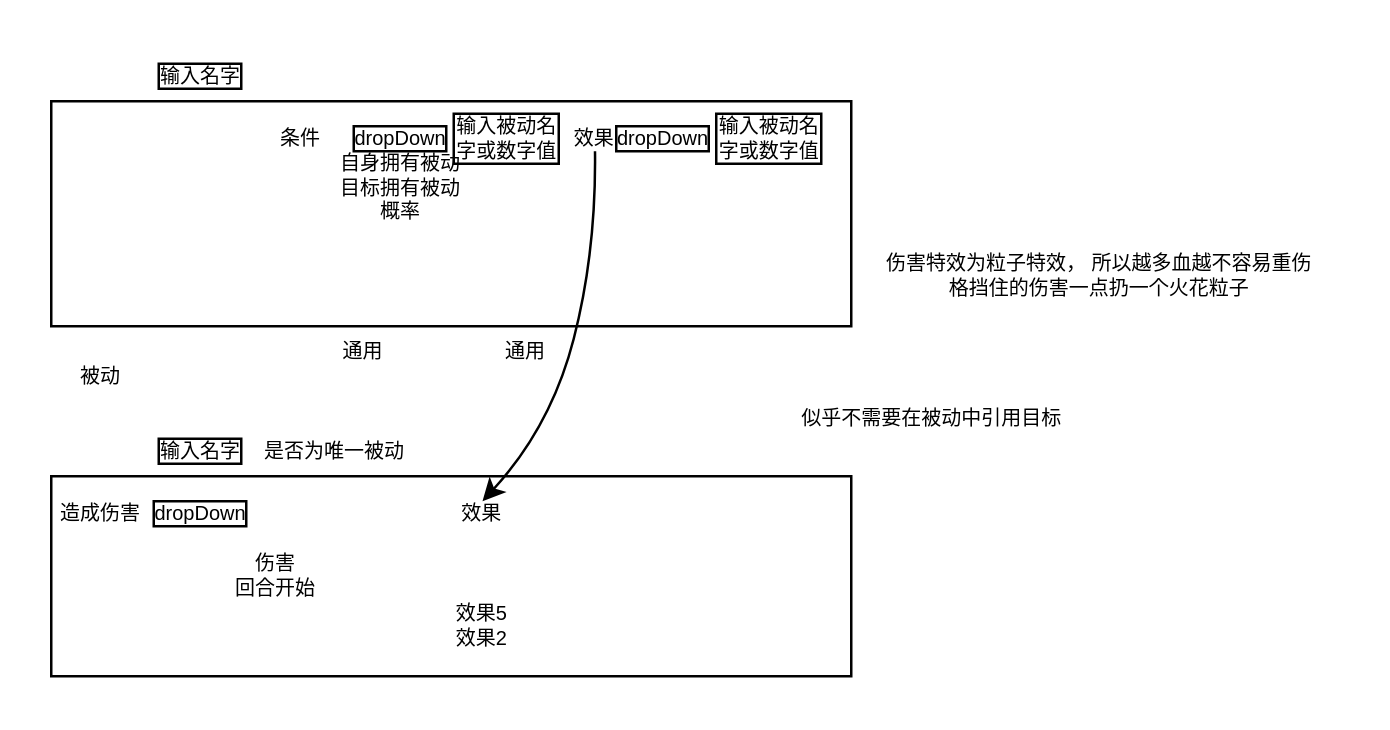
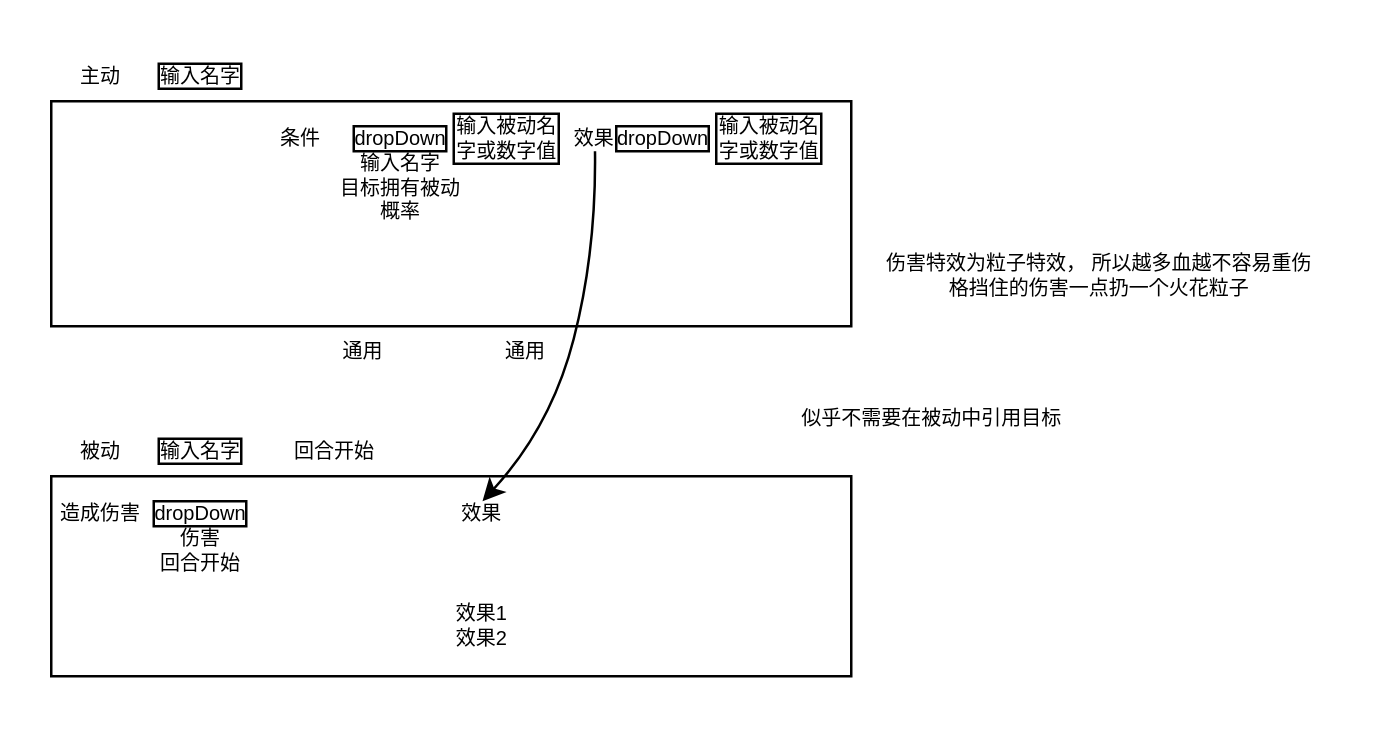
node "主动": added
node "自身拥有被动 目标拥有被动 概率": label "自身拥有被动 目标拥有被动 概率" -> "输入名字 目标拥有被动 概率"
node "被动": moved (101, 376) -> (101, 451)
node "是否为唯一被动": label "是否为唯一被动" -> "回合开始"
node "伤害 回合开始": moved (276, 576) -> (201, 551)
node "效果5 效果2": label "效果5 效果2" -> "效果1 效果2"
